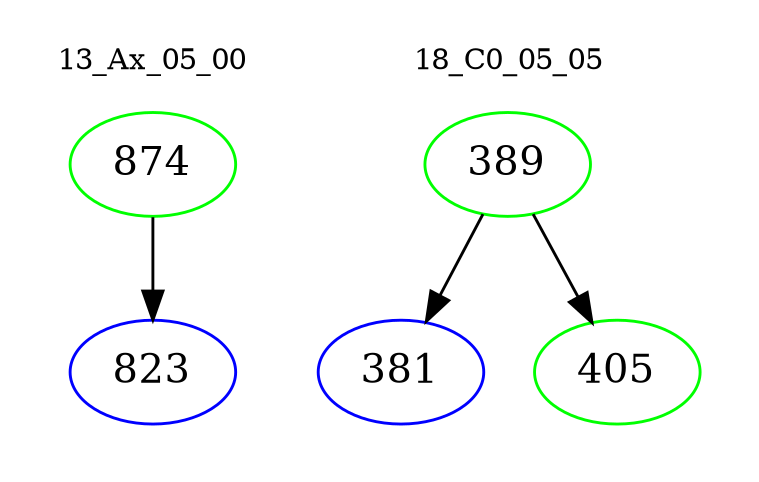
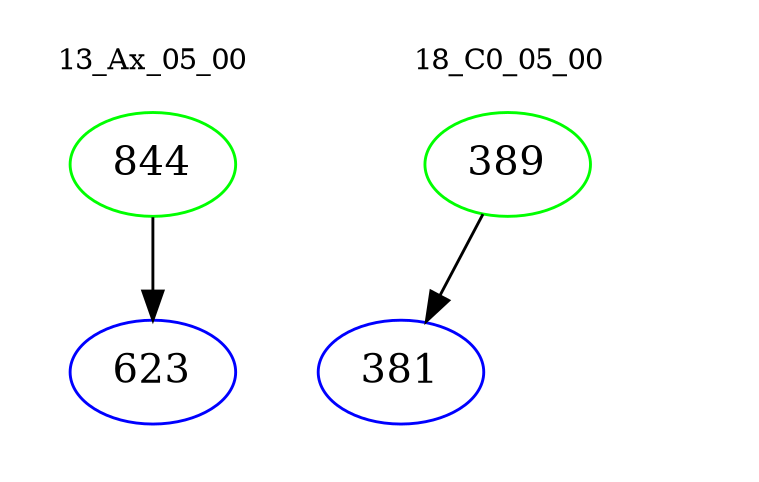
cluster "18_C0_05_05": label "18_C0_05_05" -> "18_C0_05_00"
node "874": label "874" -> "844"
node "823": label "823" -> "623"
node "405": removed
